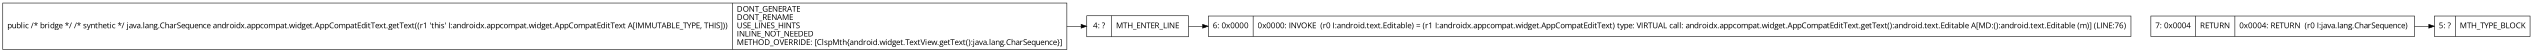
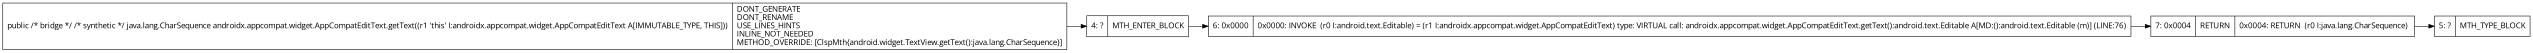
node "4: ?": text "MTH_ENTER_LINE" -> "MTH_ENTER_BLOCK"
edge "6: 0x0000" -> "7: 0x0004": added
